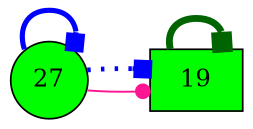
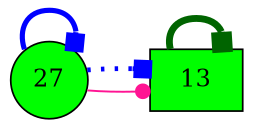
node "19": label "19" -> "13"
